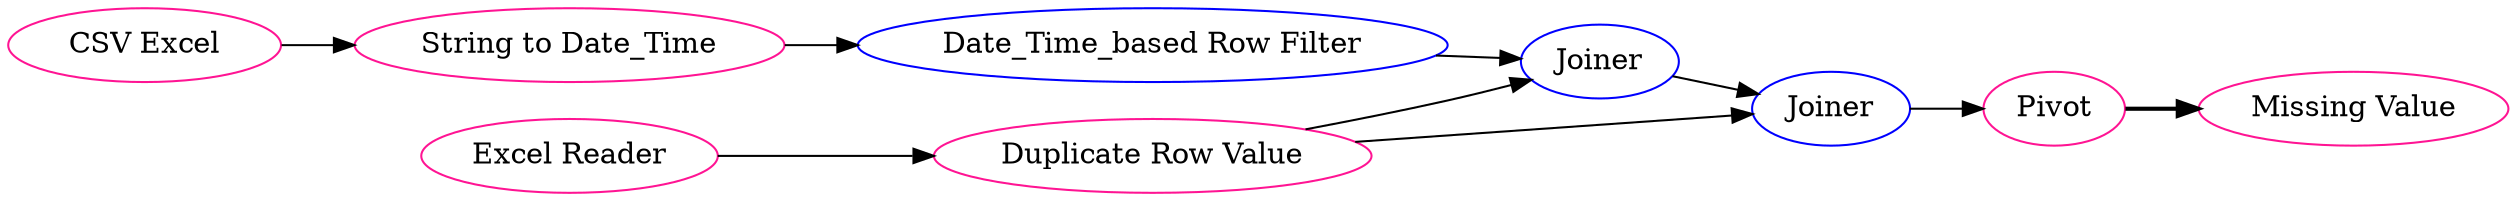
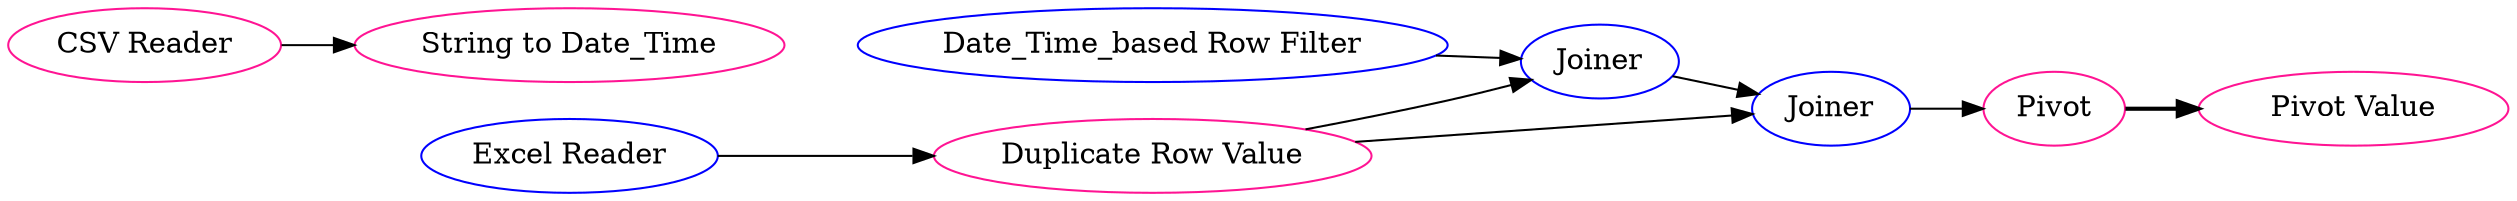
node "CSV Excel": label "CSV Excel" -> "CSV Reader"
edge "String to Date_Time" -> "Date_Time_based Row Filter": removed
node "Missing Value": label "Missing Value" -> "Pivot Value"
node "Excel Reader": color deeppink -> blue
